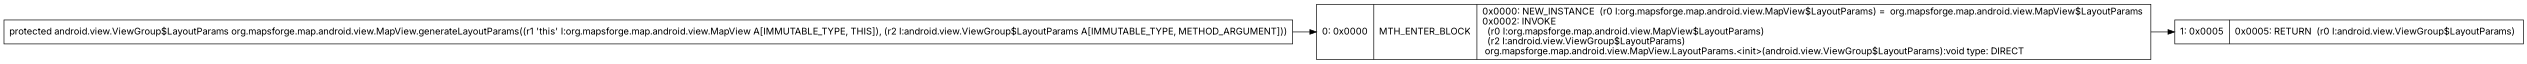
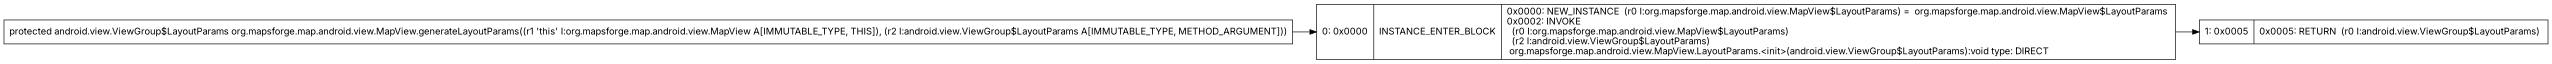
node "0: 0x0000": text "MTH_ENTER_BLOCK" -> "INSTANCE_ENTER_BLOCK"
